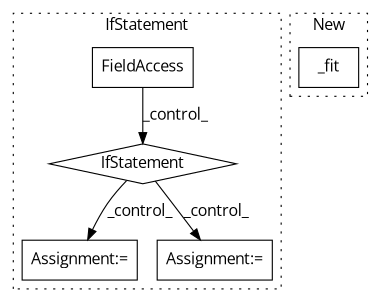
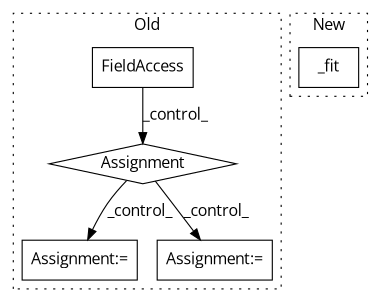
cluster "IfStatement": label "IfStatement" -> "Old"
node "IfStatement": label "IfStatement" -> "Assignment"
